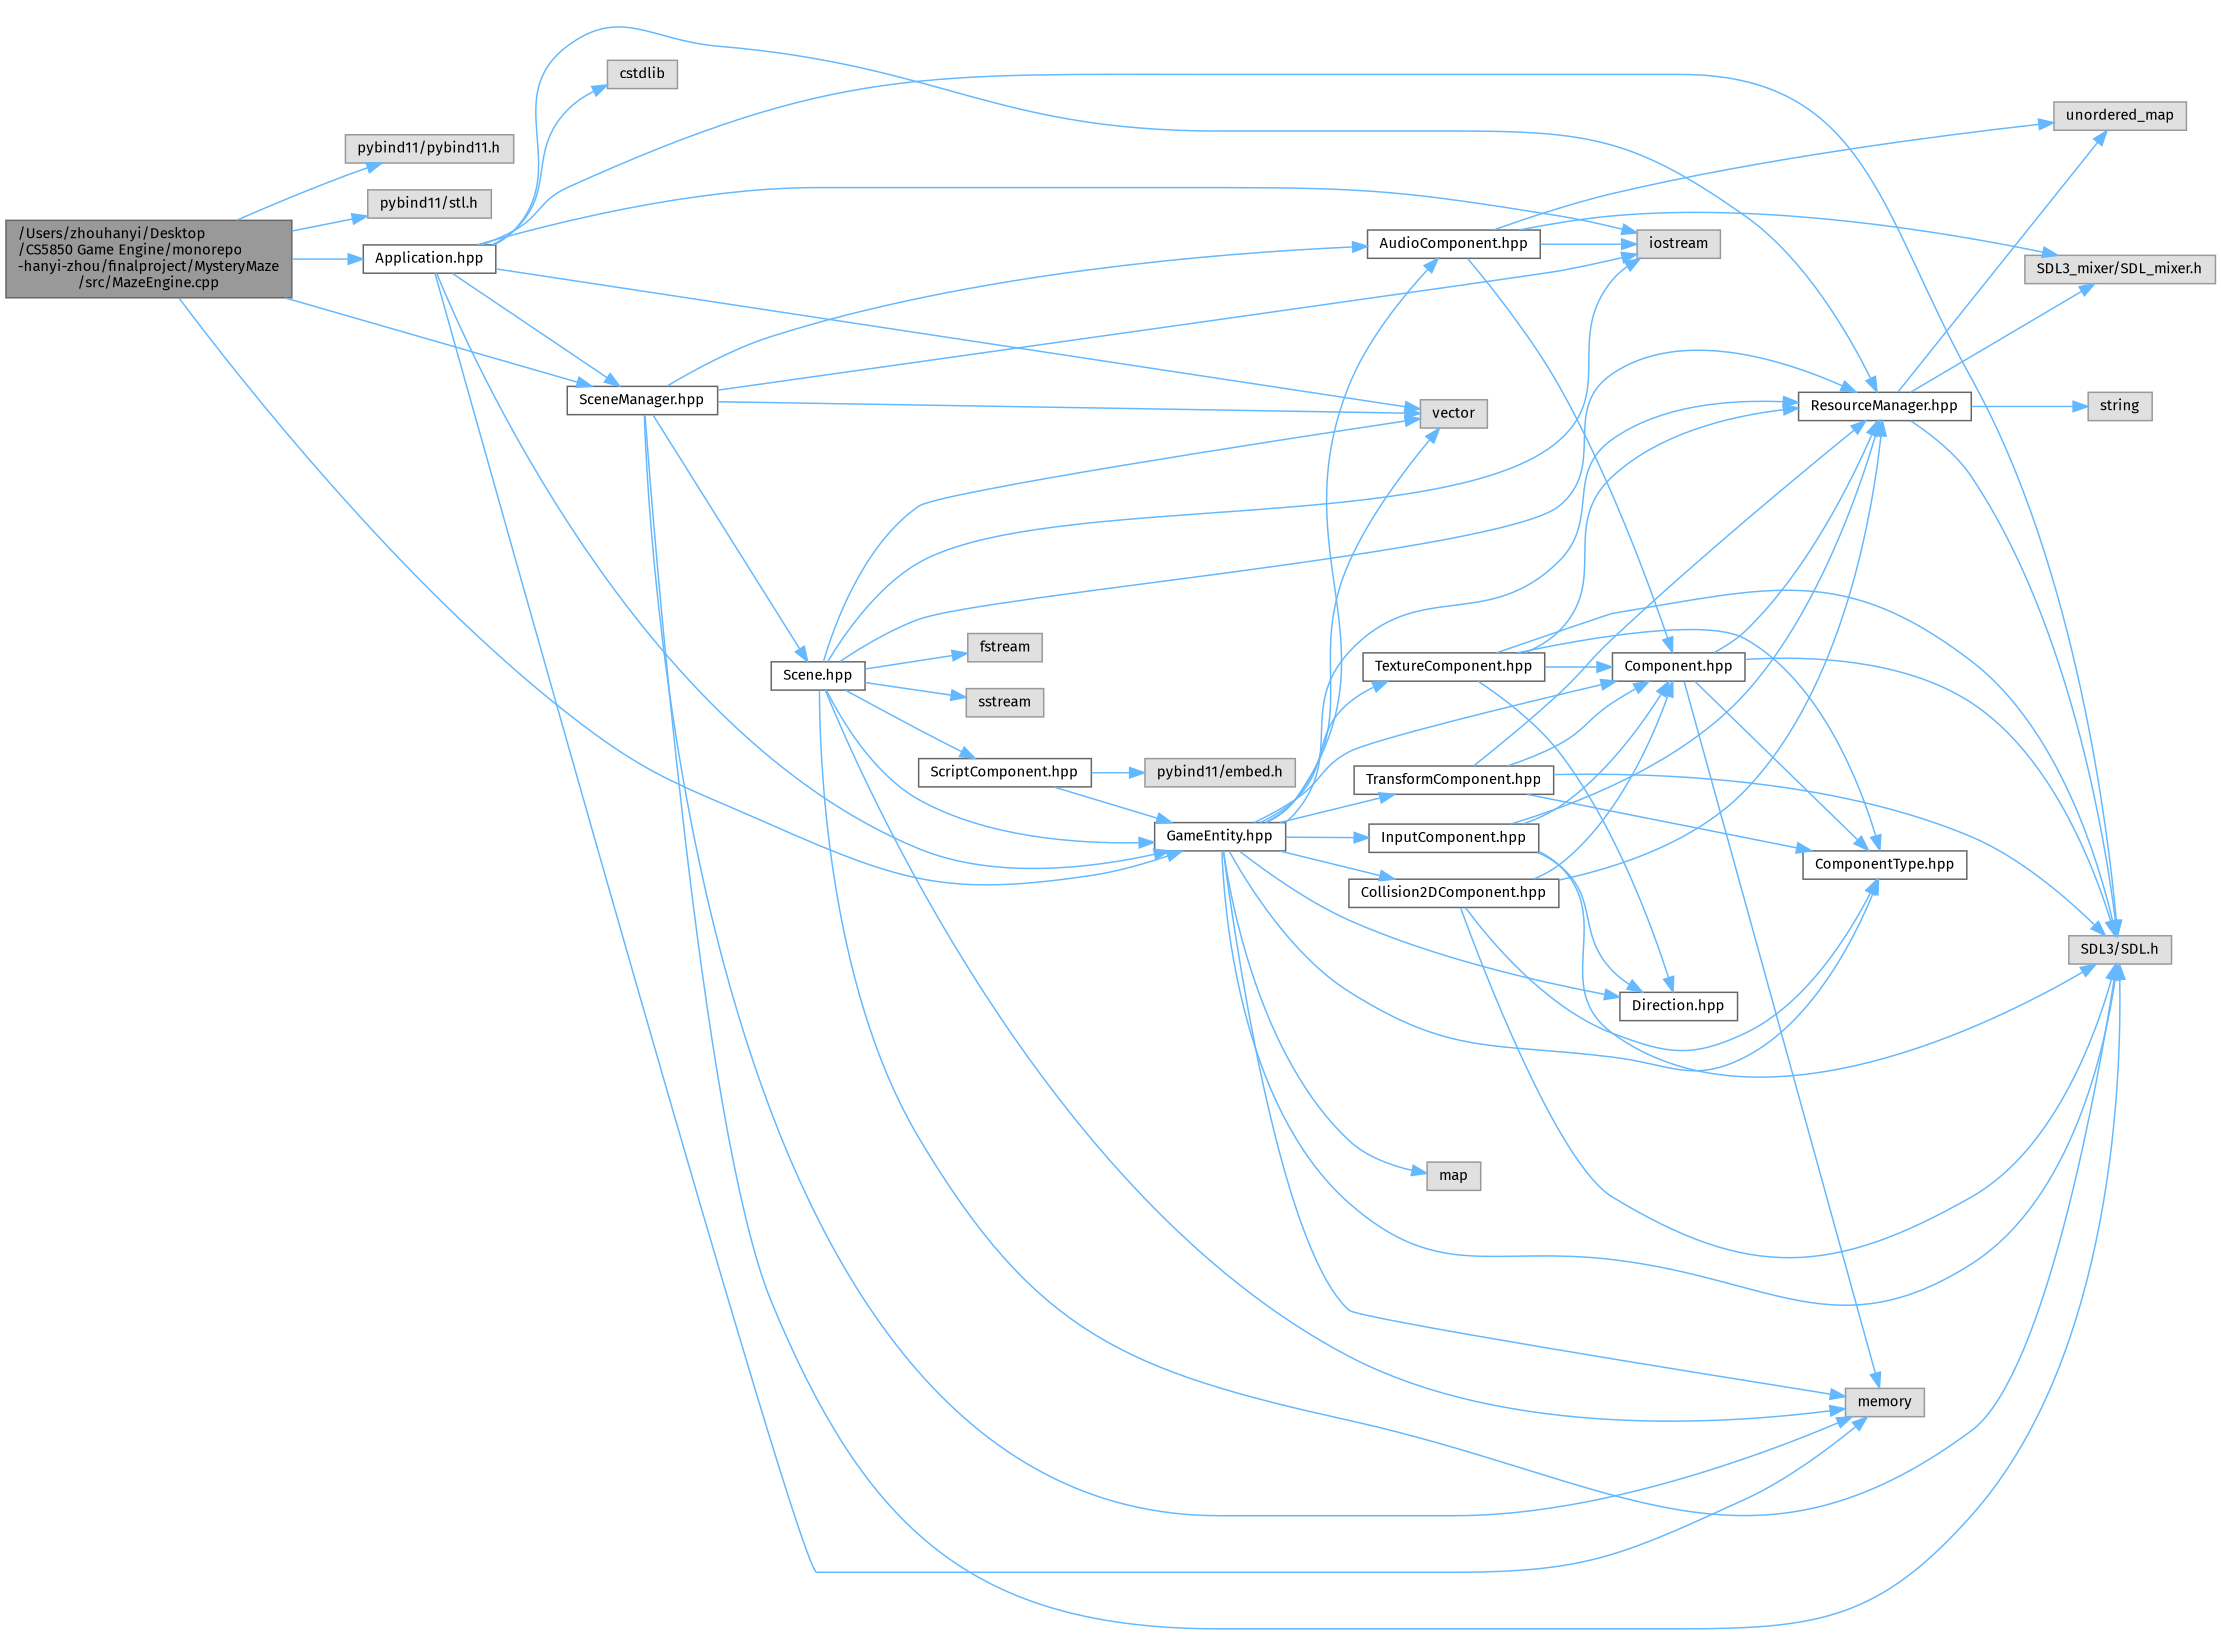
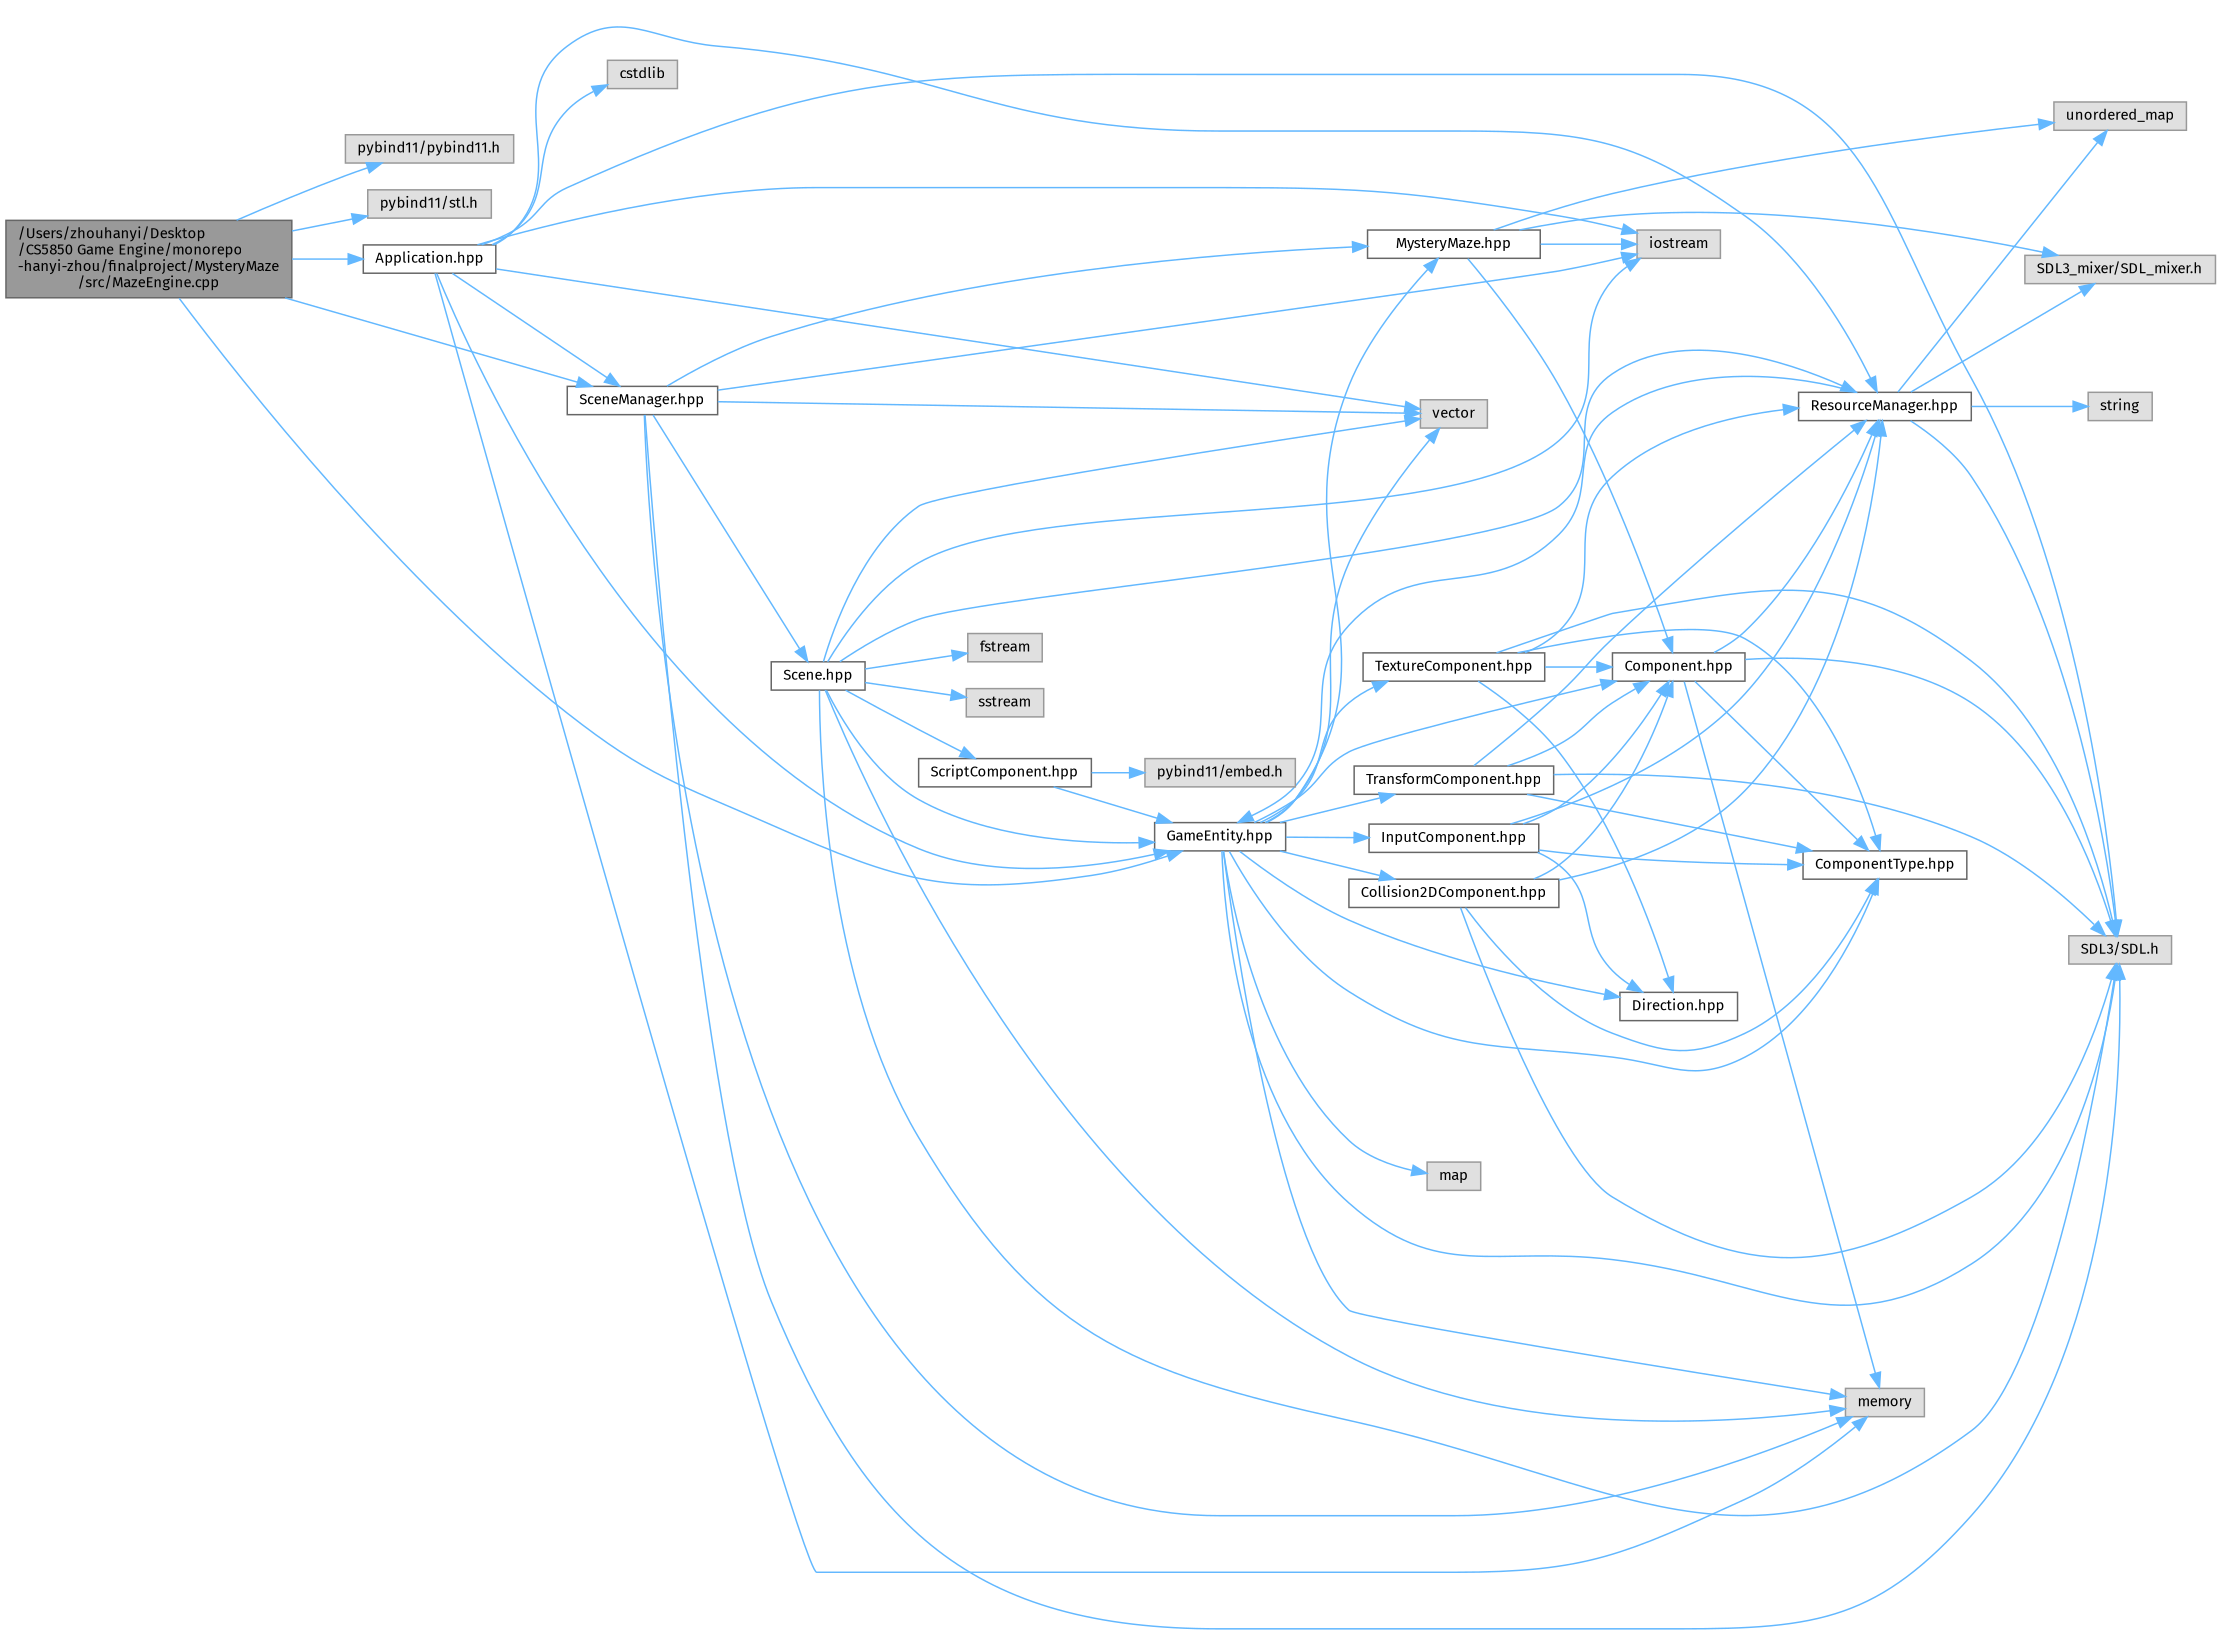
node "AudioComponent.hpp": label "AudioComponent.hpp" -> "MysteryMaze.hpp"
edge "GameEntity.hpp" -> "ResourceManager.hpp": reversed
edge "InputComponent.hpp" -> "SDL3/SDL.h": now "InputComponent.hpp" -> "ComponentType.hpp"
